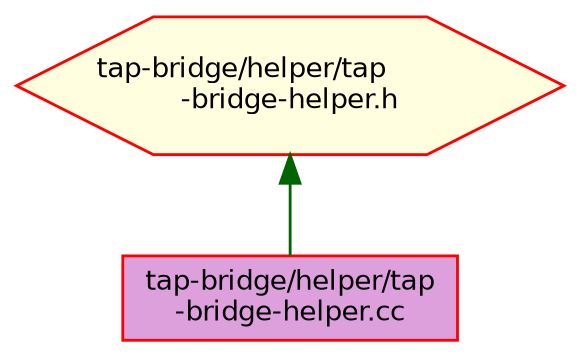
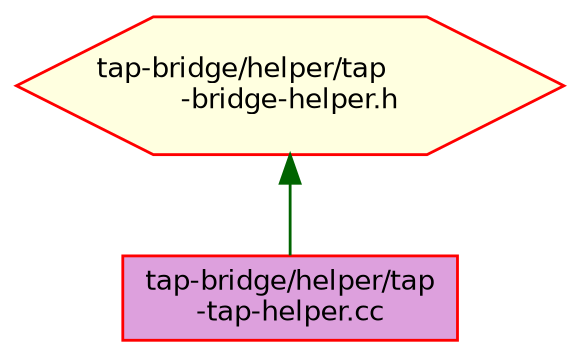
node "tap-bridge/helper/tap -bridge-helper.cc": label "tap-bridge/helper/tap -bridge-helper.cc" -> "tap-bridge/helper/tap -tap-helper.cc"
